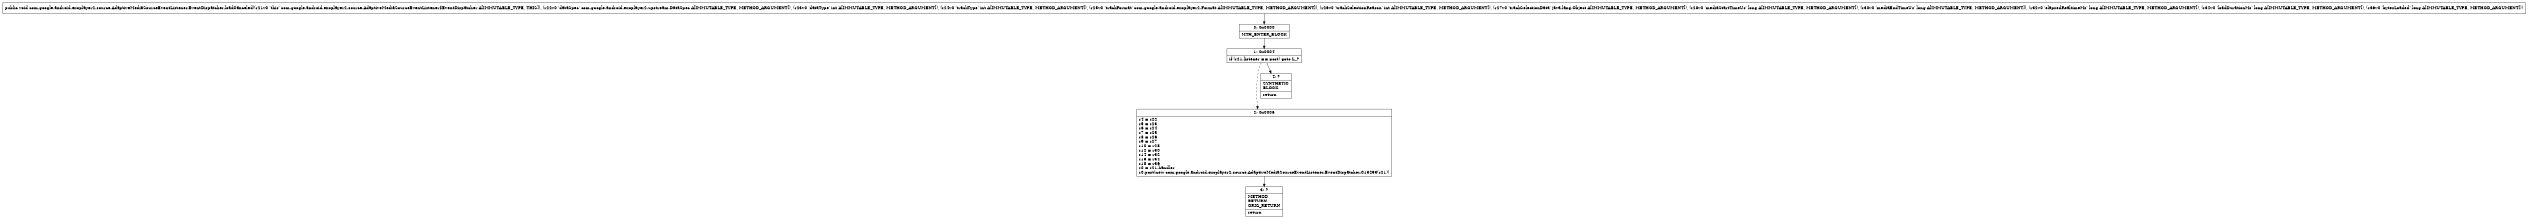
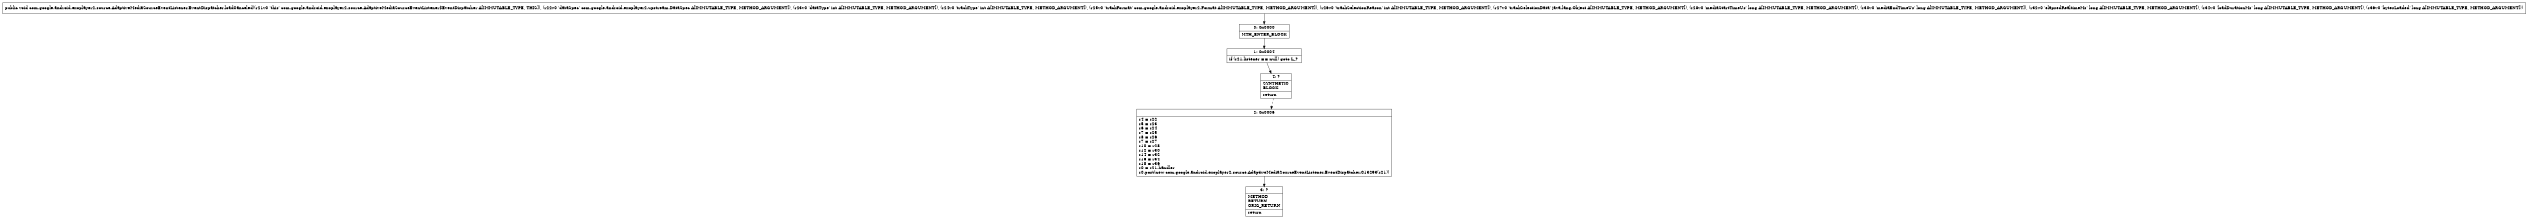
node "1: 0x0004": text "if (r21.listener == post) goto L_?" -> "if (r21.listener == null) goto L_?"
edge "1: 0x0004" -> "2: 0x0006": now "4: ?" -> "2: 0x0006"
node "2: 0x0006": text "r9 = r27" -> "r7 = r27"
